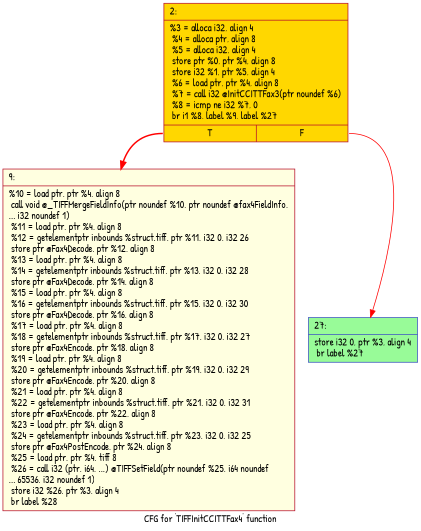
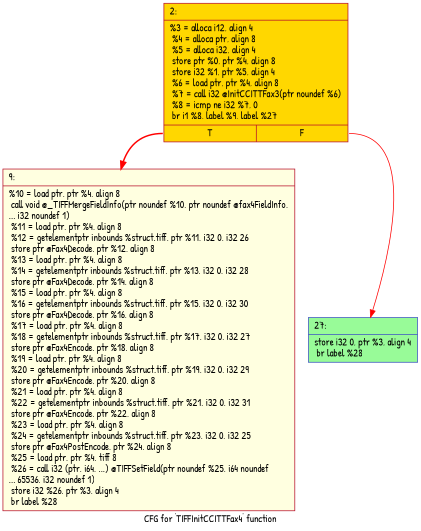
node "2:": text "%3 = alloca i32, align 4" -> "%3 = alloca i12, align 4"
node "27:": text "br label %27" -> "br label %28"
